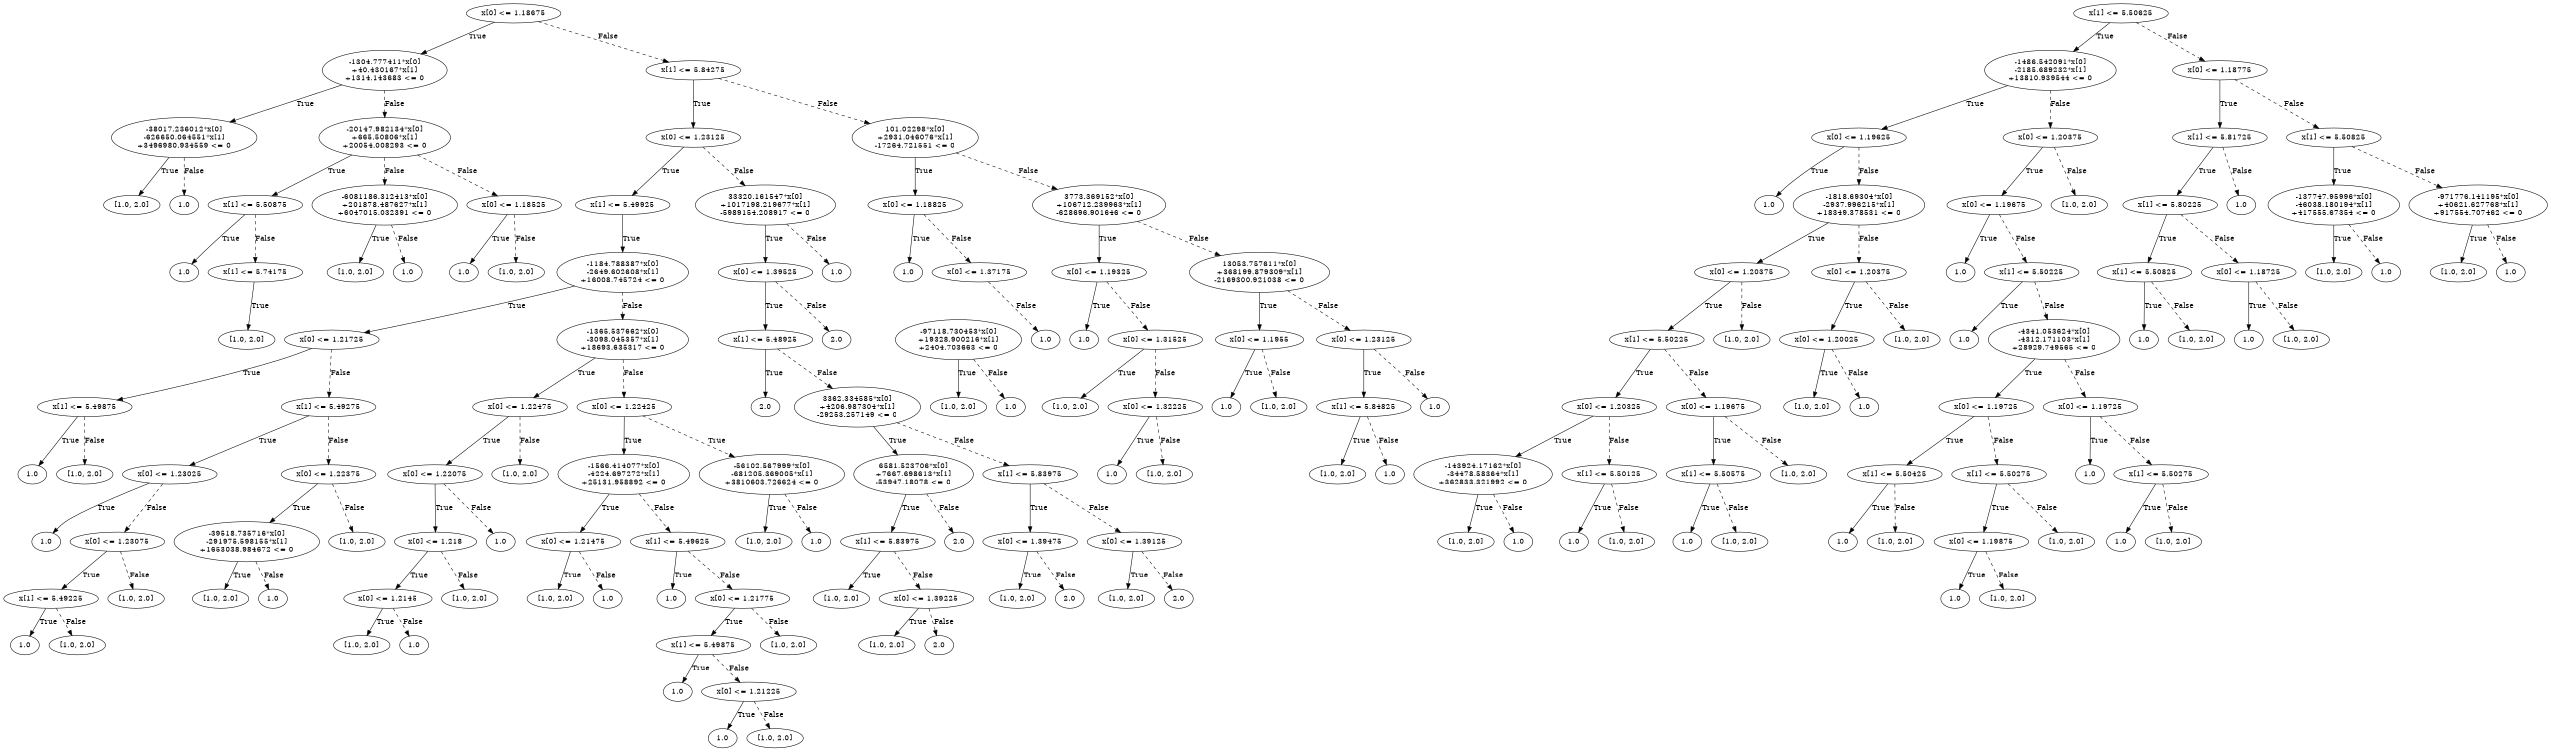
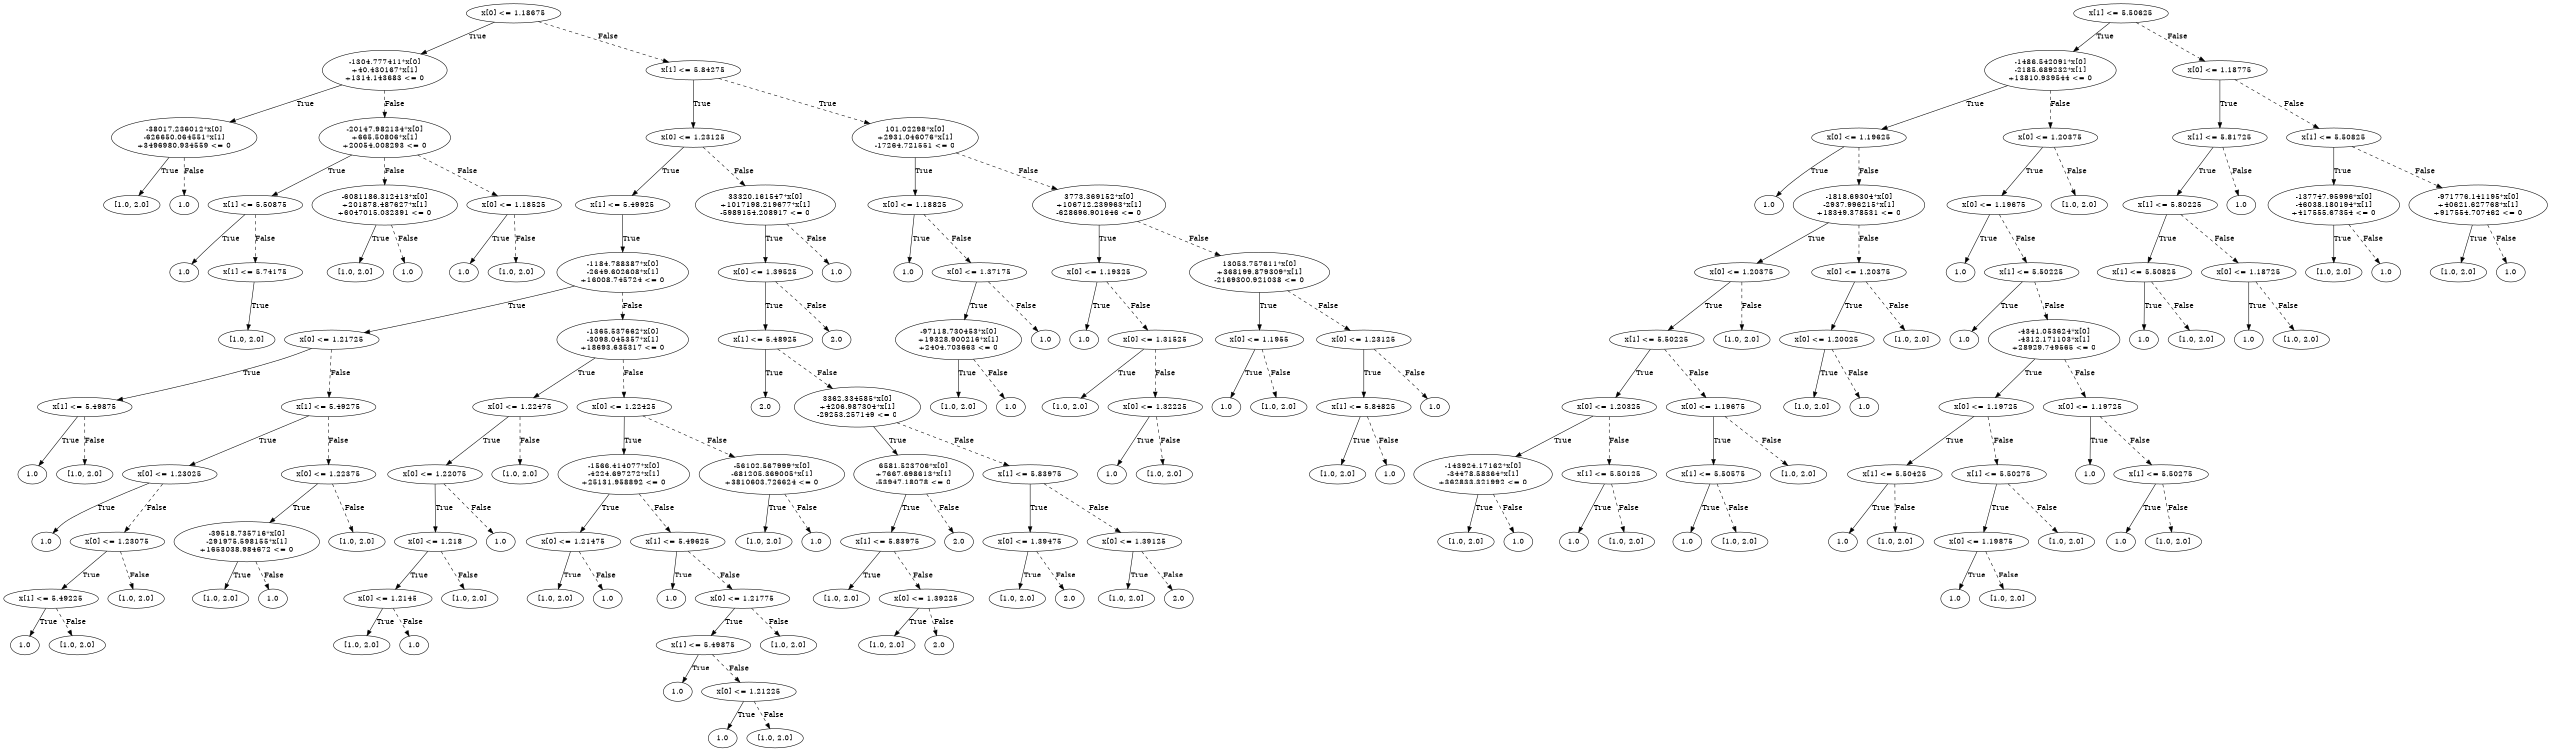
edge "x[1] <= 5.84275" -> "101.02298*x[0] +2931.046076*x[1] -17264.721551 <= 0": label "False" -> "True"
edge "x[0] <= 1.37175" -> "-97118.730453*x[0] +19328.900216*x[1] +2404.703663 <= 0": added, label "True"
edge "x[0] <= 1.22425" -> "-56102.567999*x[0] -681205.369005*x[1] +3810603.726624 <= 0": label "True" -> "False"
